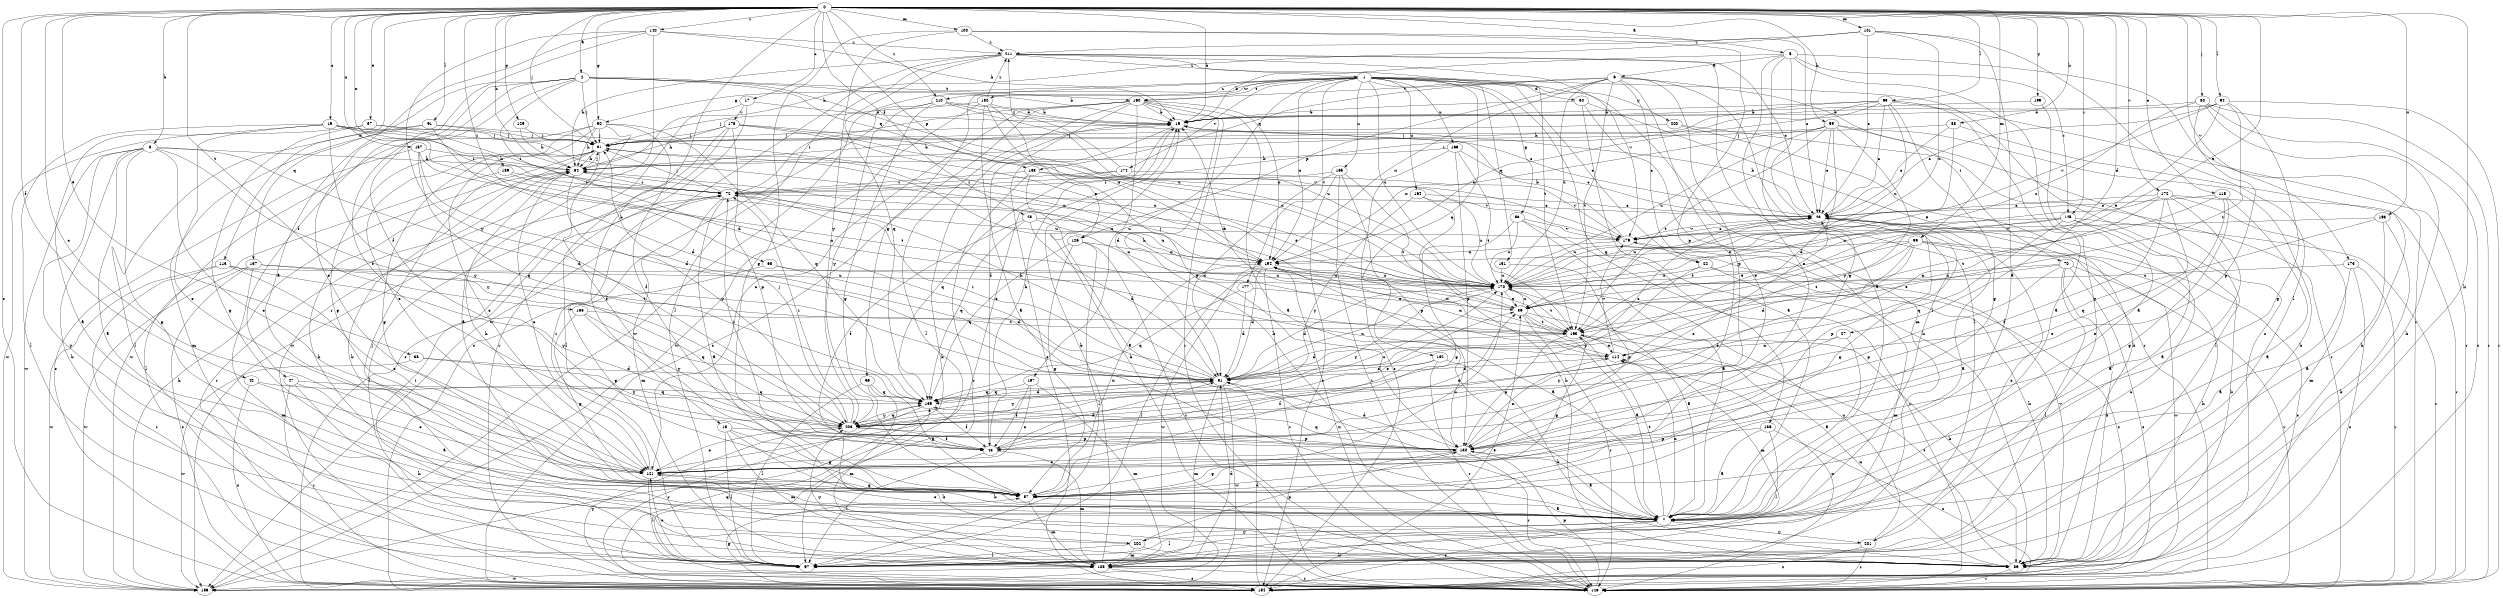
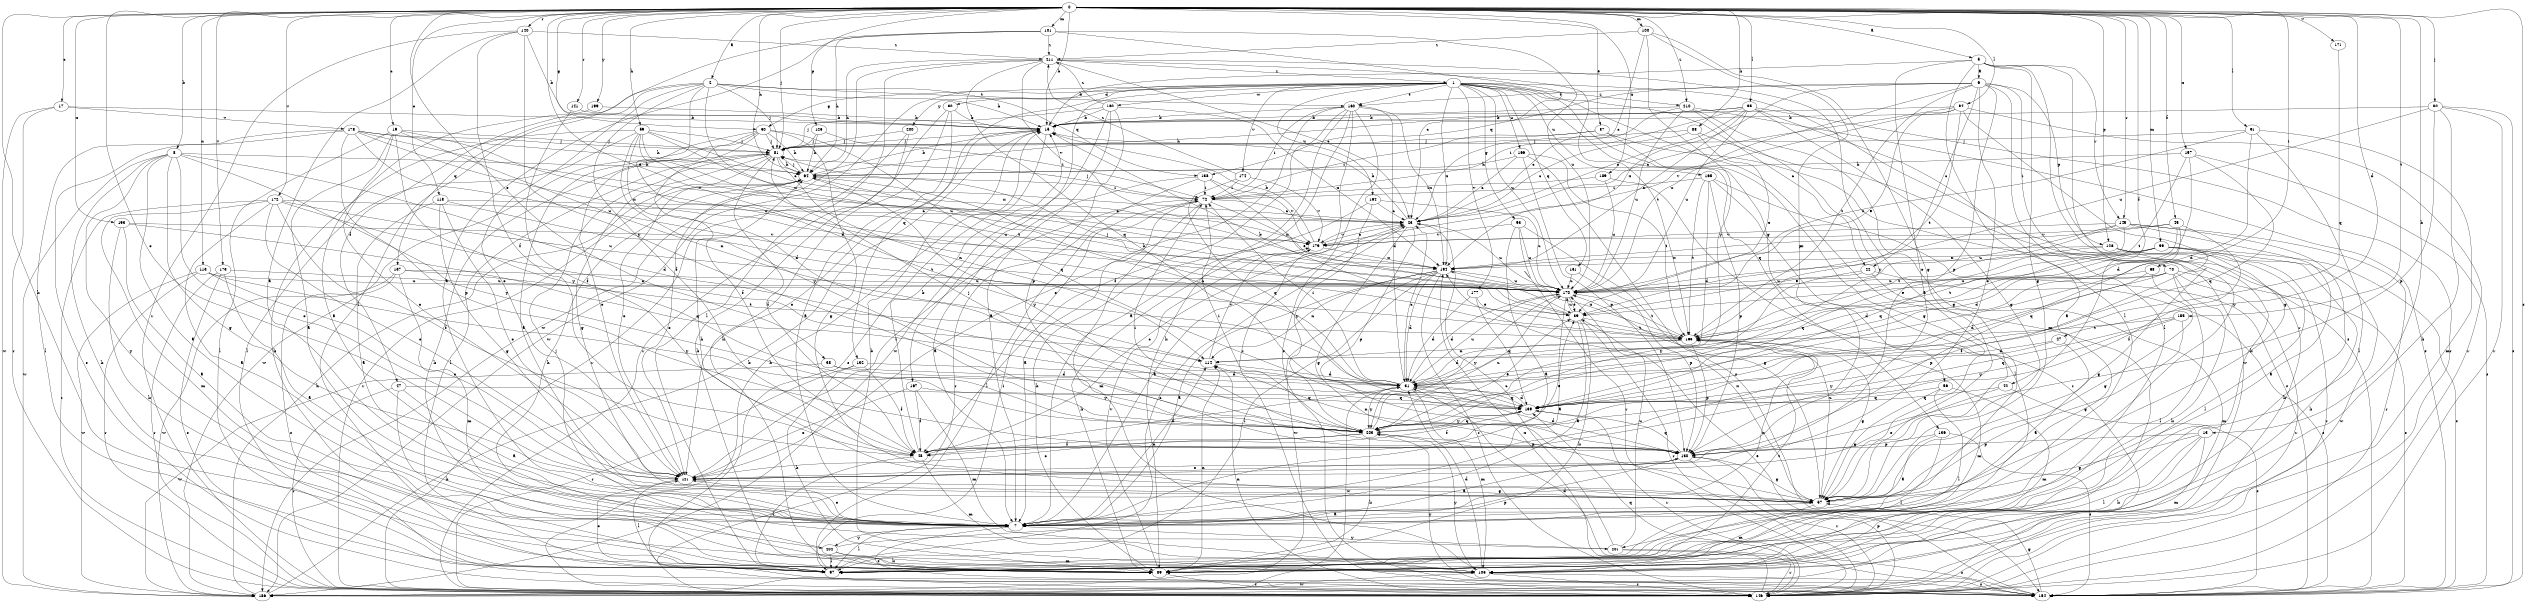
node "171": added
node "141": added
edge "19" -> "72": now "125" -> "72"
edge "160" -> "97": now "81" -> "97"
edge "7" -> "163": label "t" -> "x"
